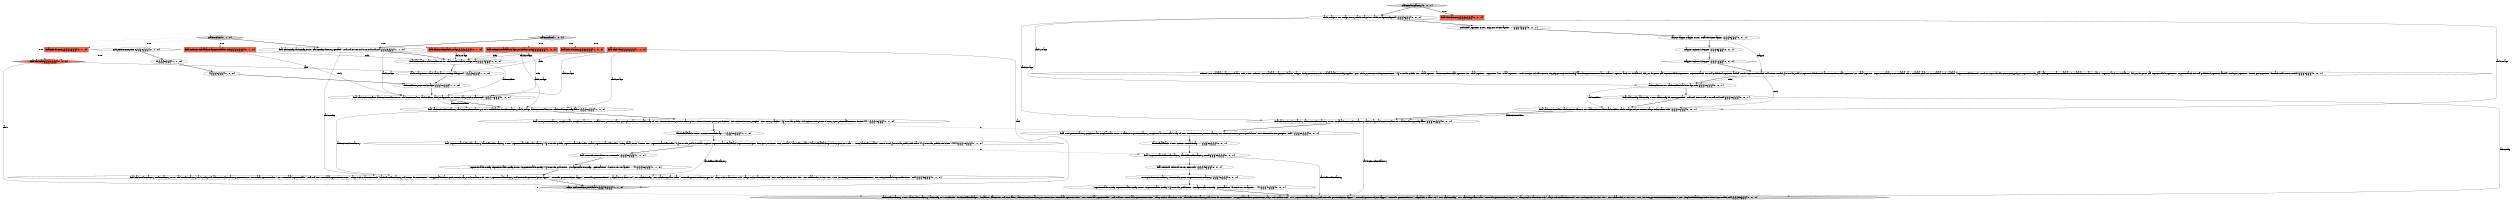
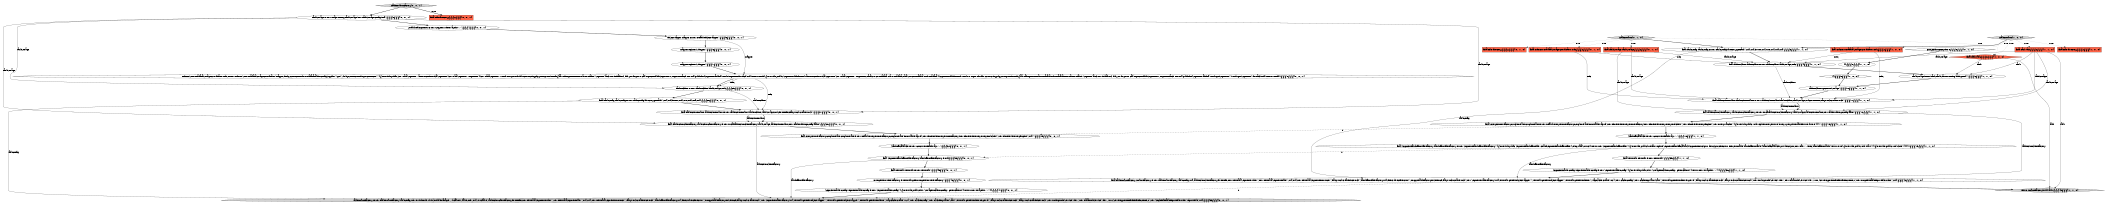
edge "EntryExistsException e@@@8@@@['0', '1', '0']" -> "final Task task@@@2@@@['1', '0', '0']": now "makeToolbox['1', '0', '0']" -> "final Task task@@@2@@@['1', '0', '0']"
node "mapper.registerSubtypes()@@@7@@@['0', '0', '1']": shape diamond -> ellipse
node "{}@@@8@@@['1', '0', '0']": shape ellipse -> diamond
